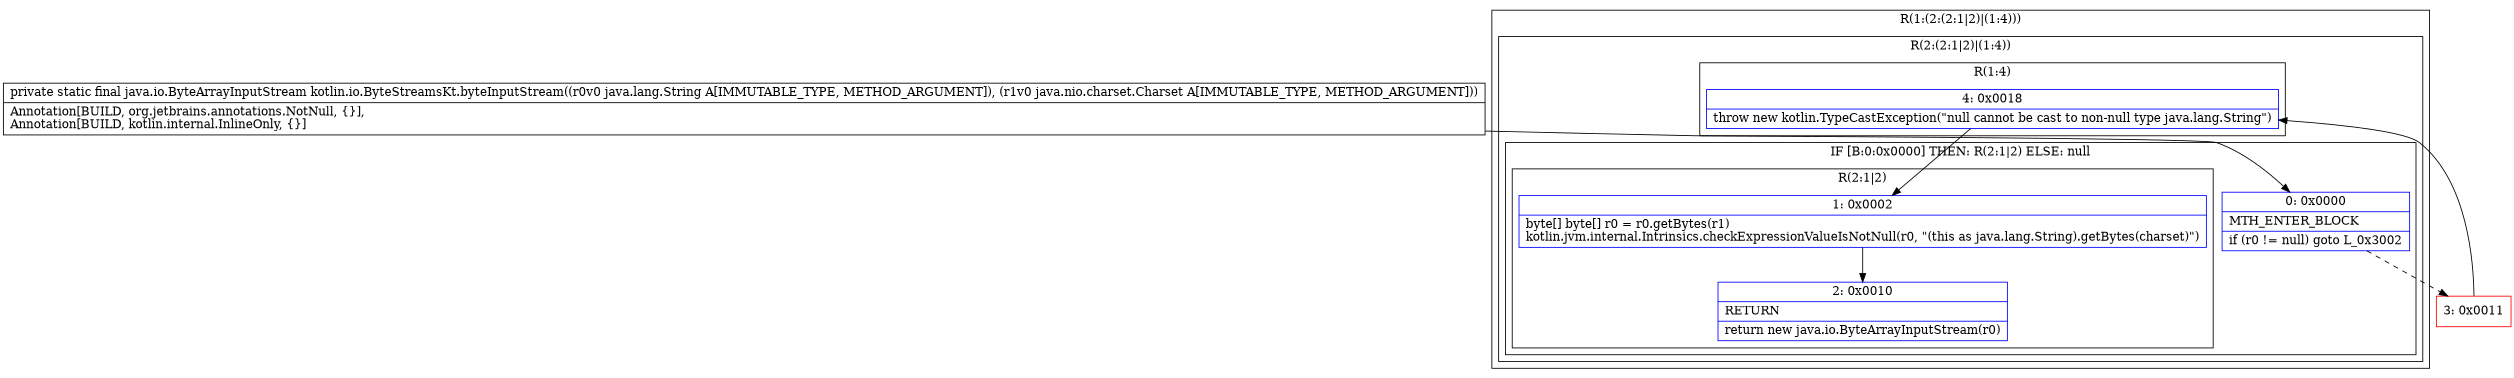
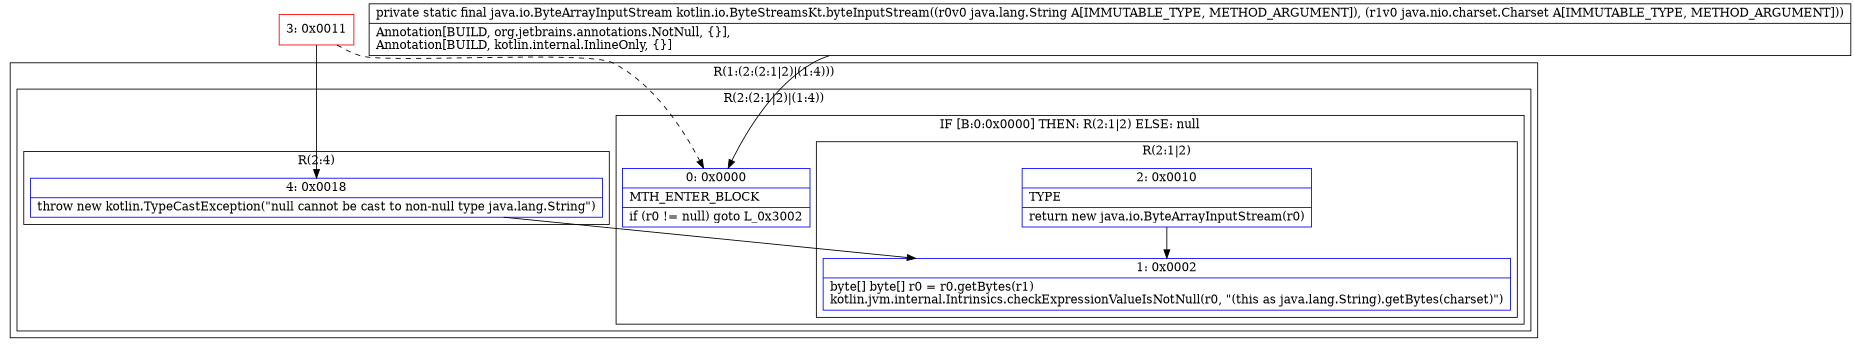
cluster "R(1:4)": label "R(1:4)" -> "R(2:4)"
edge "1: 0x0002" -> "2: 0x0010": reversed
edge "0: 0x0000" -> "3: 0x0011": reversed
node "2: 0x0010": text "RETURN" -> "TYPE"
